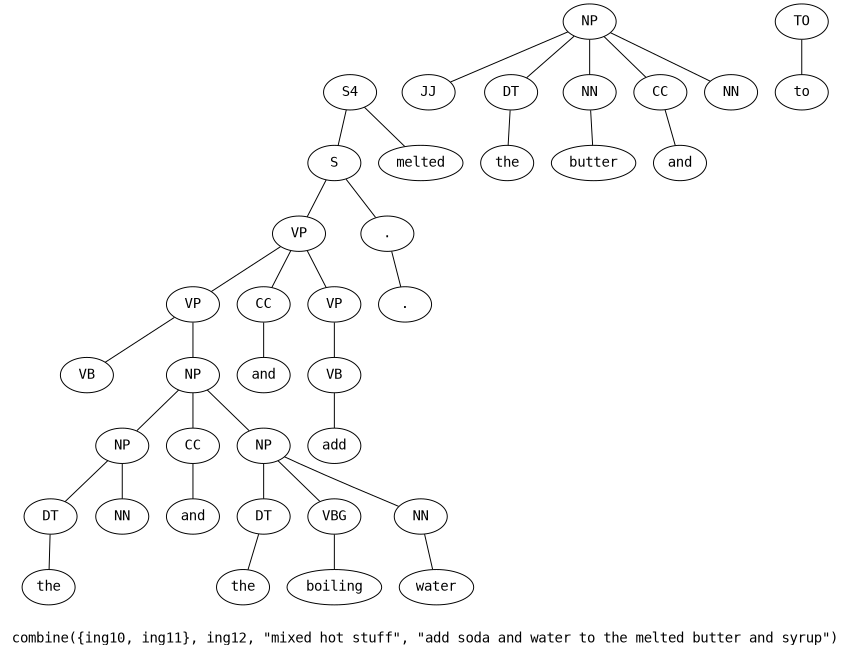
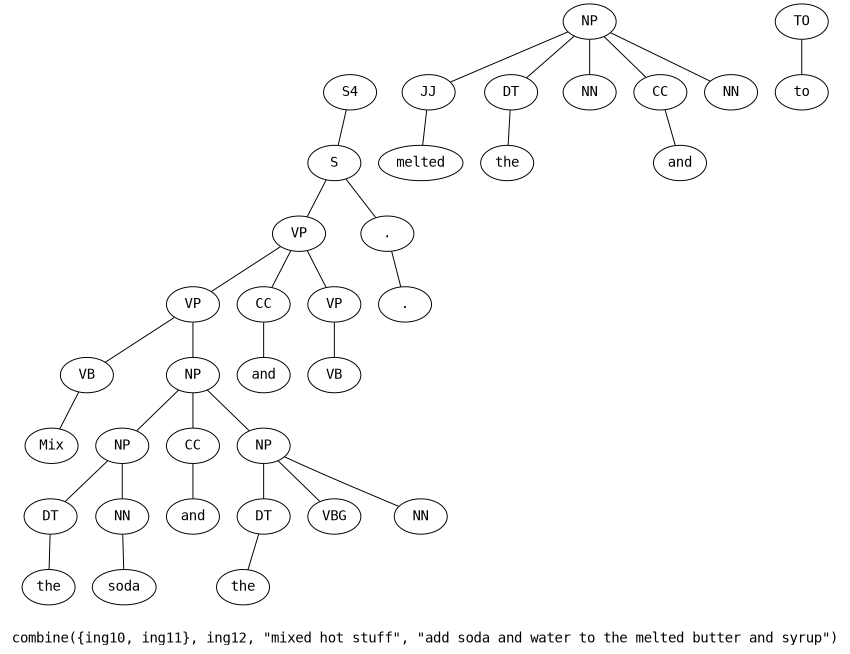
edge "S4" -- "melted": now "JJ" -- "melted"
node "butter": removed
node "Mix": added
node "add": removed
node "soda": added
node "boiling": removed
node "water": removed
